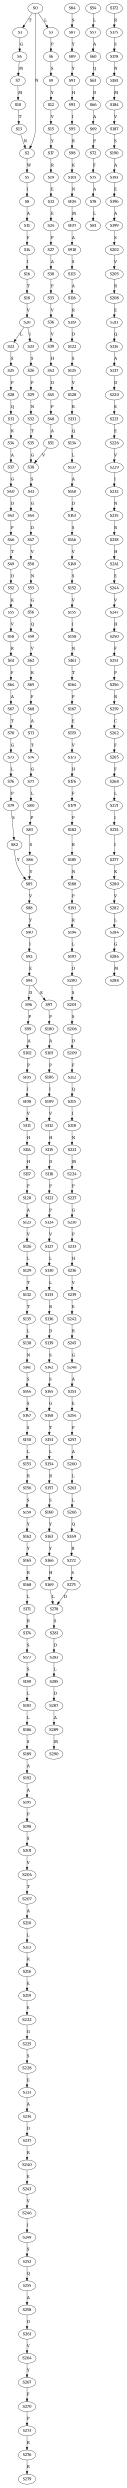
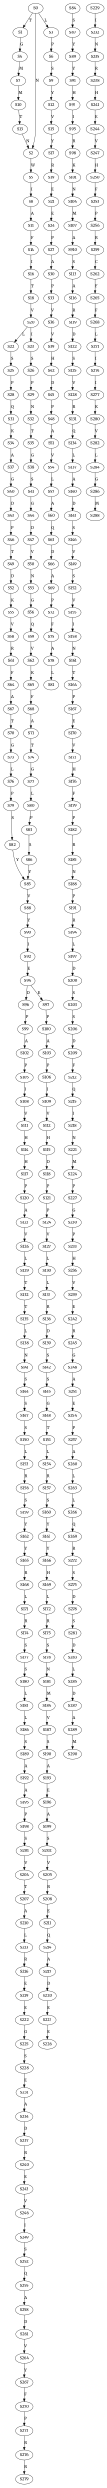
edge "S51" -> "S38": now "S51" -> "S54"
edge "S226" -> "S229": removed, label "V"
edge "S169" -> "S278": now "S169" -> "S172"
